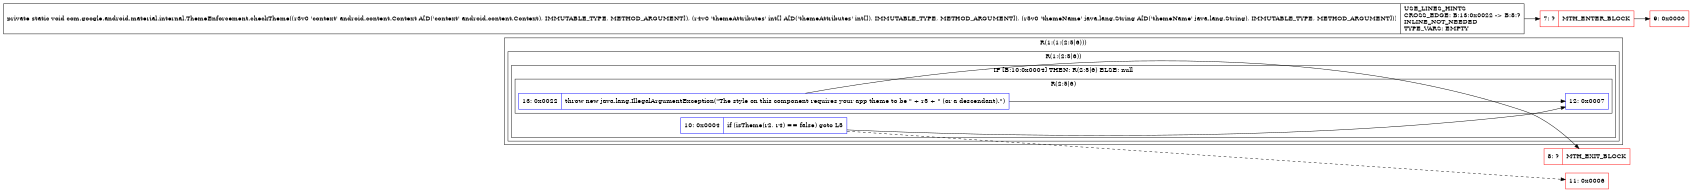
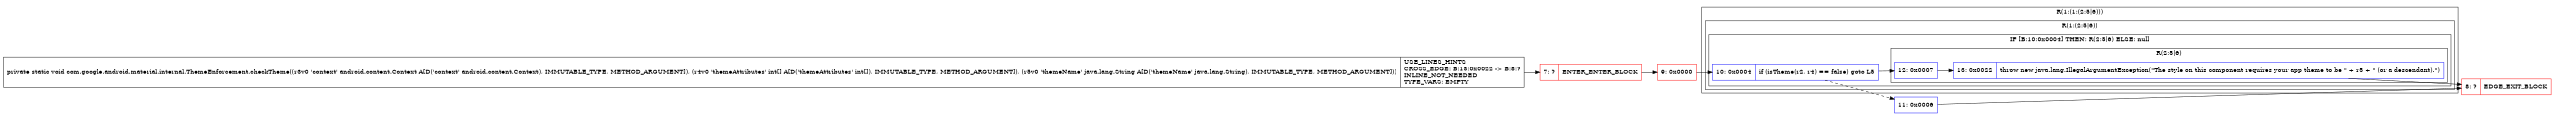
node "7: ?": text "MTH_ENTER_BLOCK" -> "ENTER_ENTER_BLOCK"
edge "9: 0x0000" -> "10: 0x0004": added
edge "11: 0x0006" -> "8: ?": added
edge "13: 0x0022" -> "12: 0x0007": reversed
node "8: ?": text "MTH_EXIT_BLOCK" -> "EDGE_EXIT_BLOCK"
node "11: 0x0006": color red -> blue
